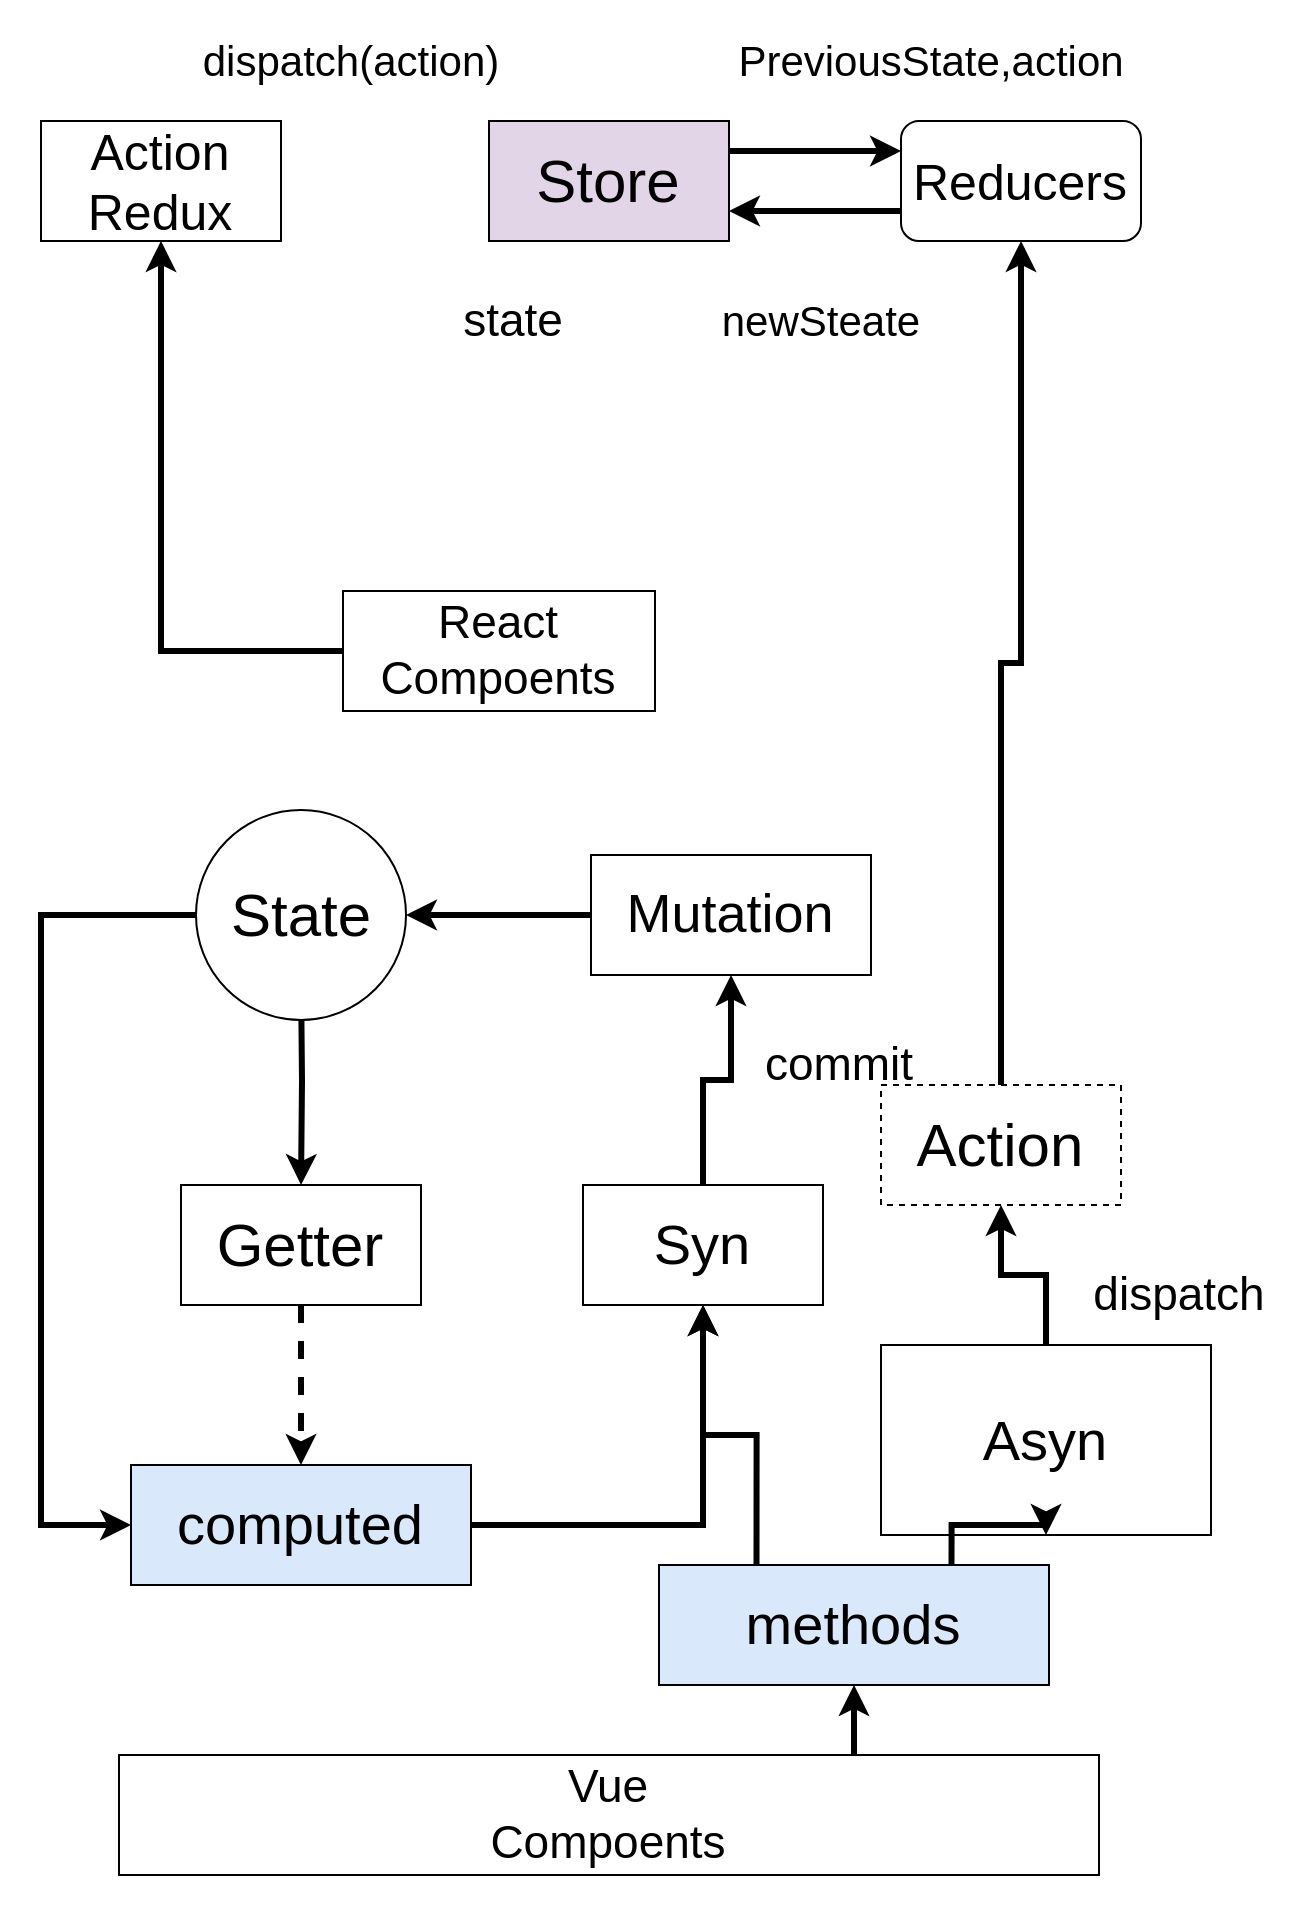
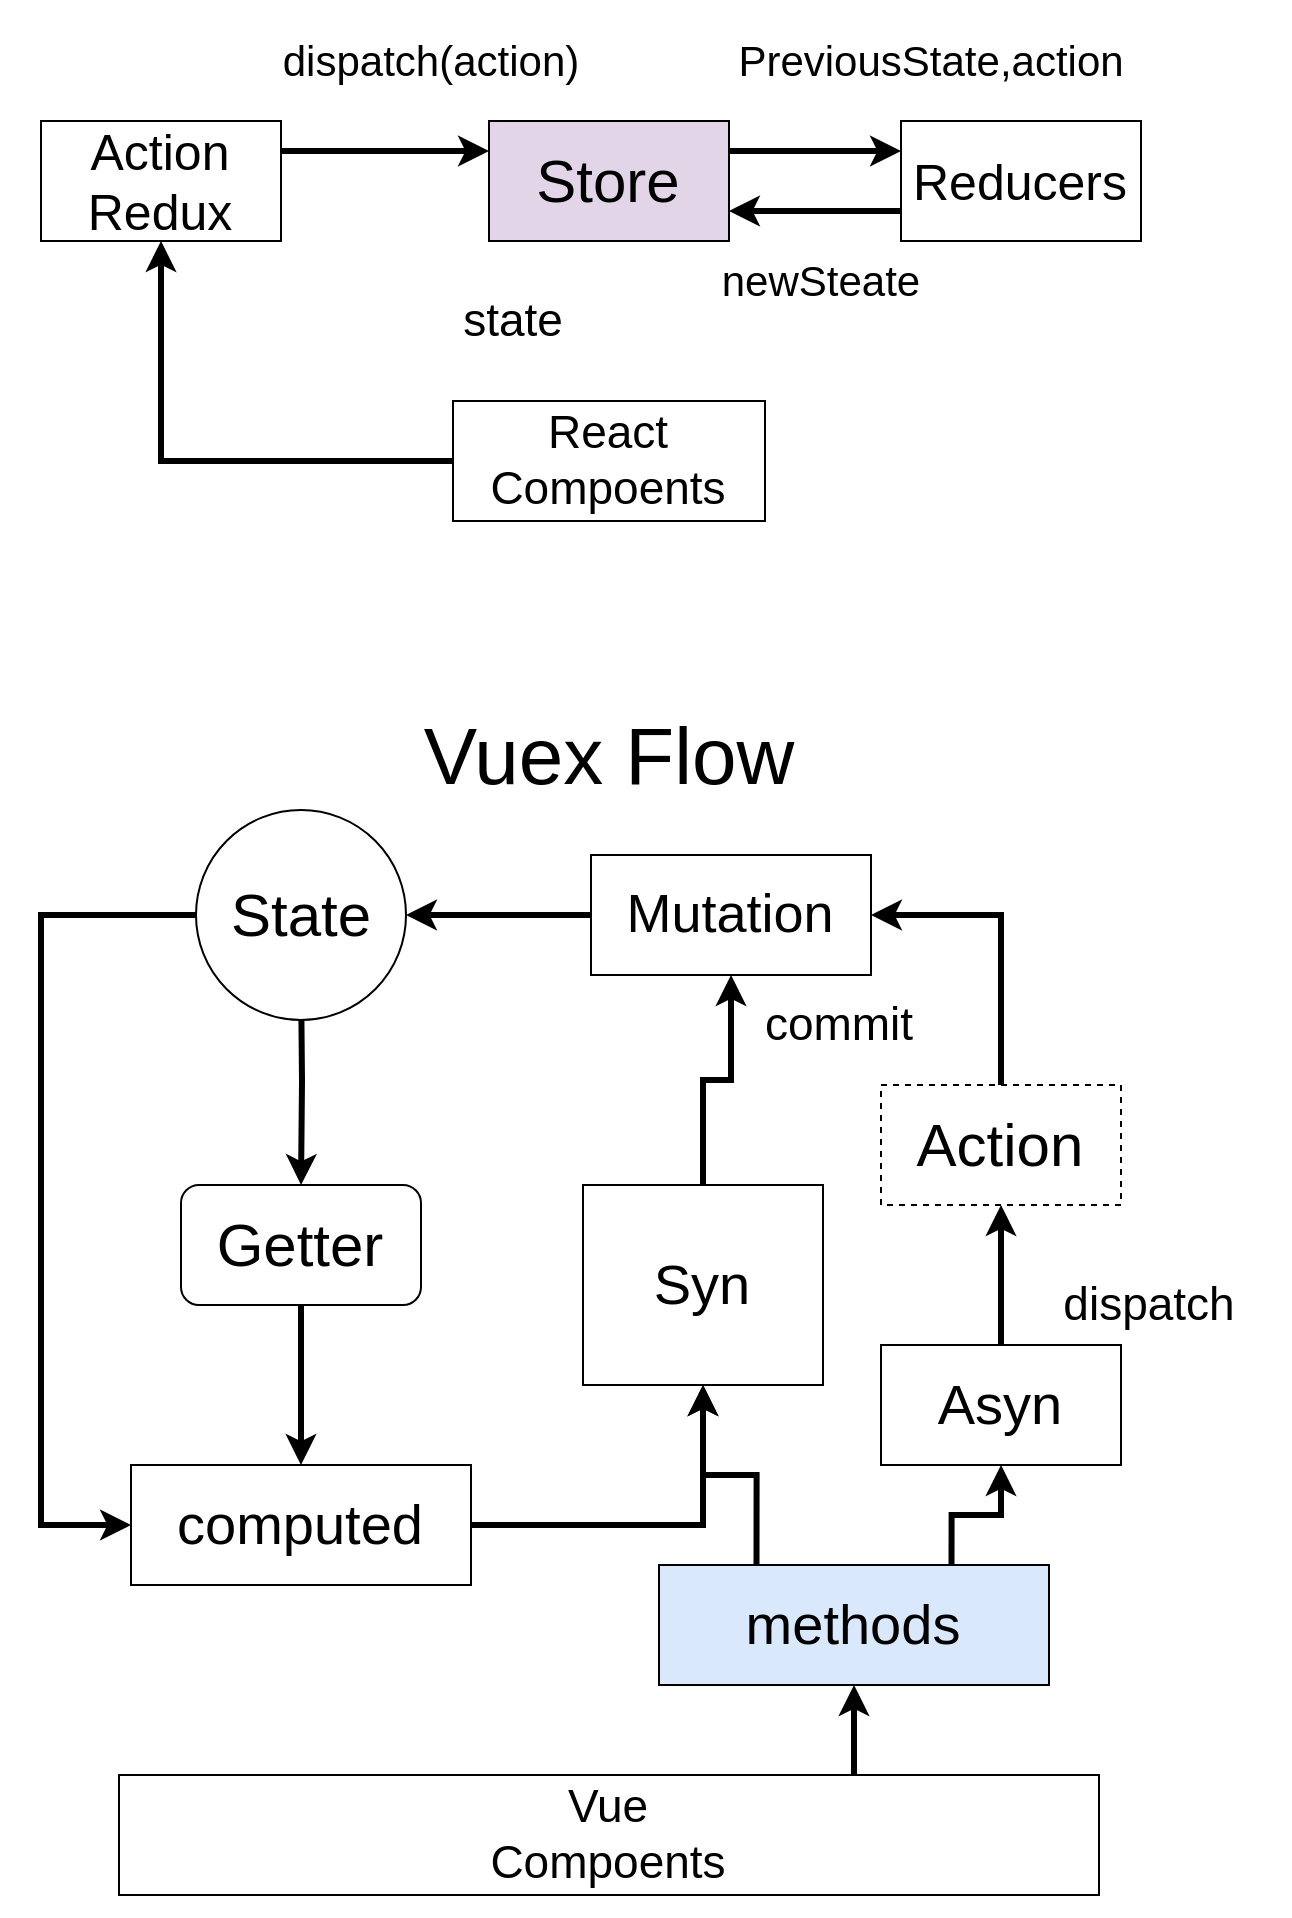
node "dispatch(action)": moved (351, 61) -> (431, 61)
edge "Action Redux" -> "Store": added
node "Reducers": shape rounded rectangle -> rectangle
node "newSteate": moved (821, 321) -> (821, 281)
edge "Action" -> "Reducers": now "Action" -> "Mutation"
node "React Compoents": moved (499, 651) -> (609, 461)
node "Vuex Flow": added
node "commit": moved (839, 1065) -> (839, 1025)
node "Getter": shape rectangle -> rounded rectangle
node "Syn": size 240x120 -> 240x200
node "dispatch": moved (1179, 1295) -> (1149, 1305)
edge "Getter" -> "computed": style dashed -> solid
node "Asyn": size 330x190 -> 240x120
node "computed": fillcolor #dae8fc -> #ffffff
node "Vue Compoents": moved (609, 1815) -> (609, 1835)
